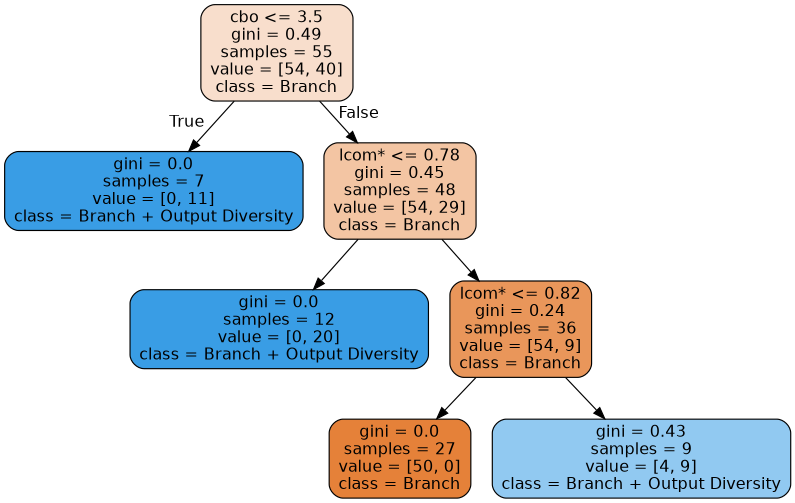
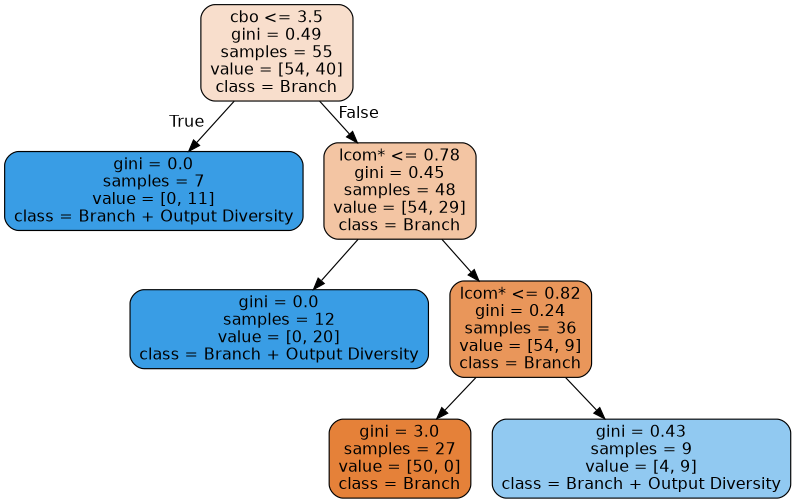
node "gini = 0.0 samples = 27 value = [50, 0] class = Branch": label "gini = 0.0 samples = 27 value = [50, 0] class = Branch" -> "gini = 3.0 samples = 27 value = [50, 0] class = Branch"
